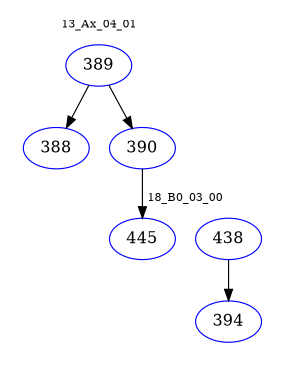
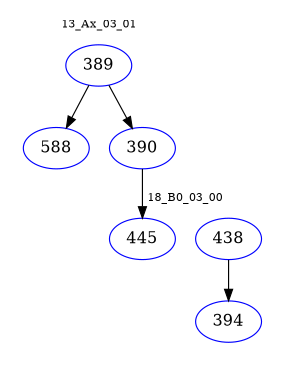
cluster "13_Ax_04_01": label "13_Ax_04_01" -> "13_Ax_03_01"
node "388": label "388" -> "588"
